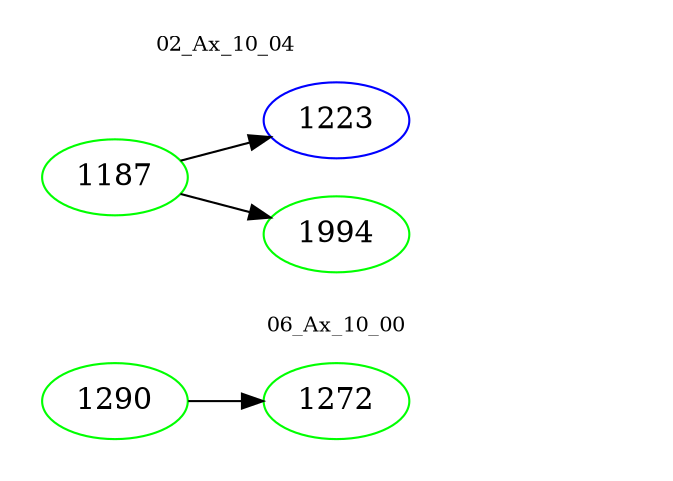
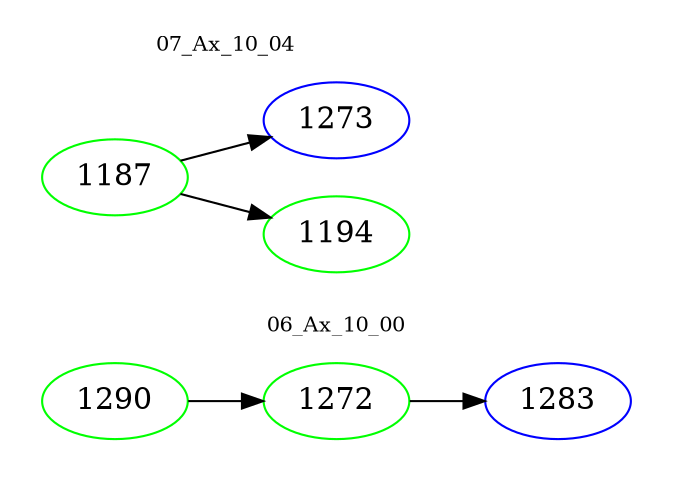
cluster "02_Ax_10_04": label "02_Ax_10_04" -> "07_Ax_10_04"
node "1223": label "1223" -> "1273"
node "1994": label "1994" -> "1194"
node "1283": added
